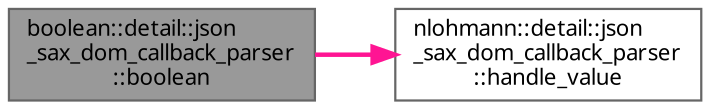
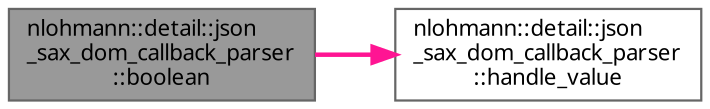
node "boolean::detail::json _sax_dom_callback_parser ::boolean": label "boolean::detail::json _sax_dom_callback_parser ::boolean" -> "nlohmann::detail::json _sax_dom_callback_parser ::boolean"
